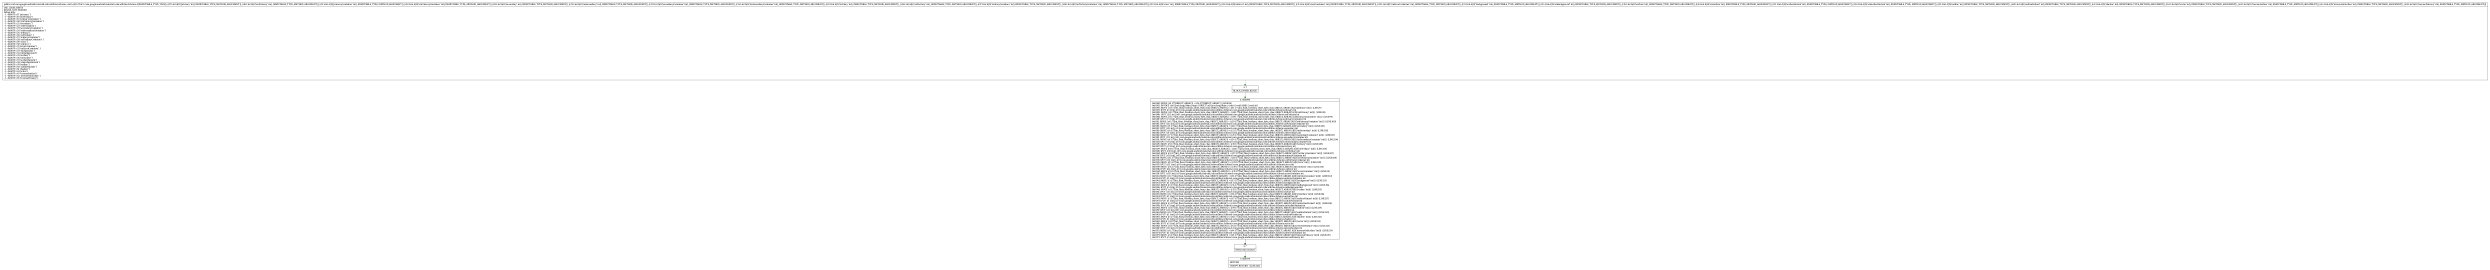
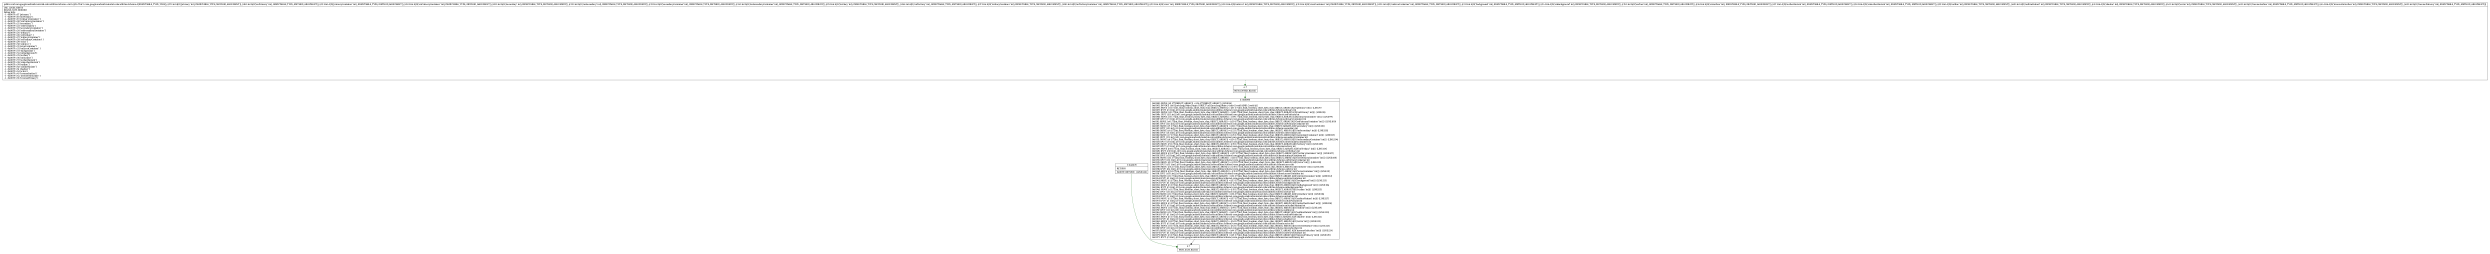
node "4: ?": text "BLOCK_ENTER_BLOCK" -> "MTH_ENTER_BLOCK"
edge "5: ?" -> "7: 0x0079": reversed
